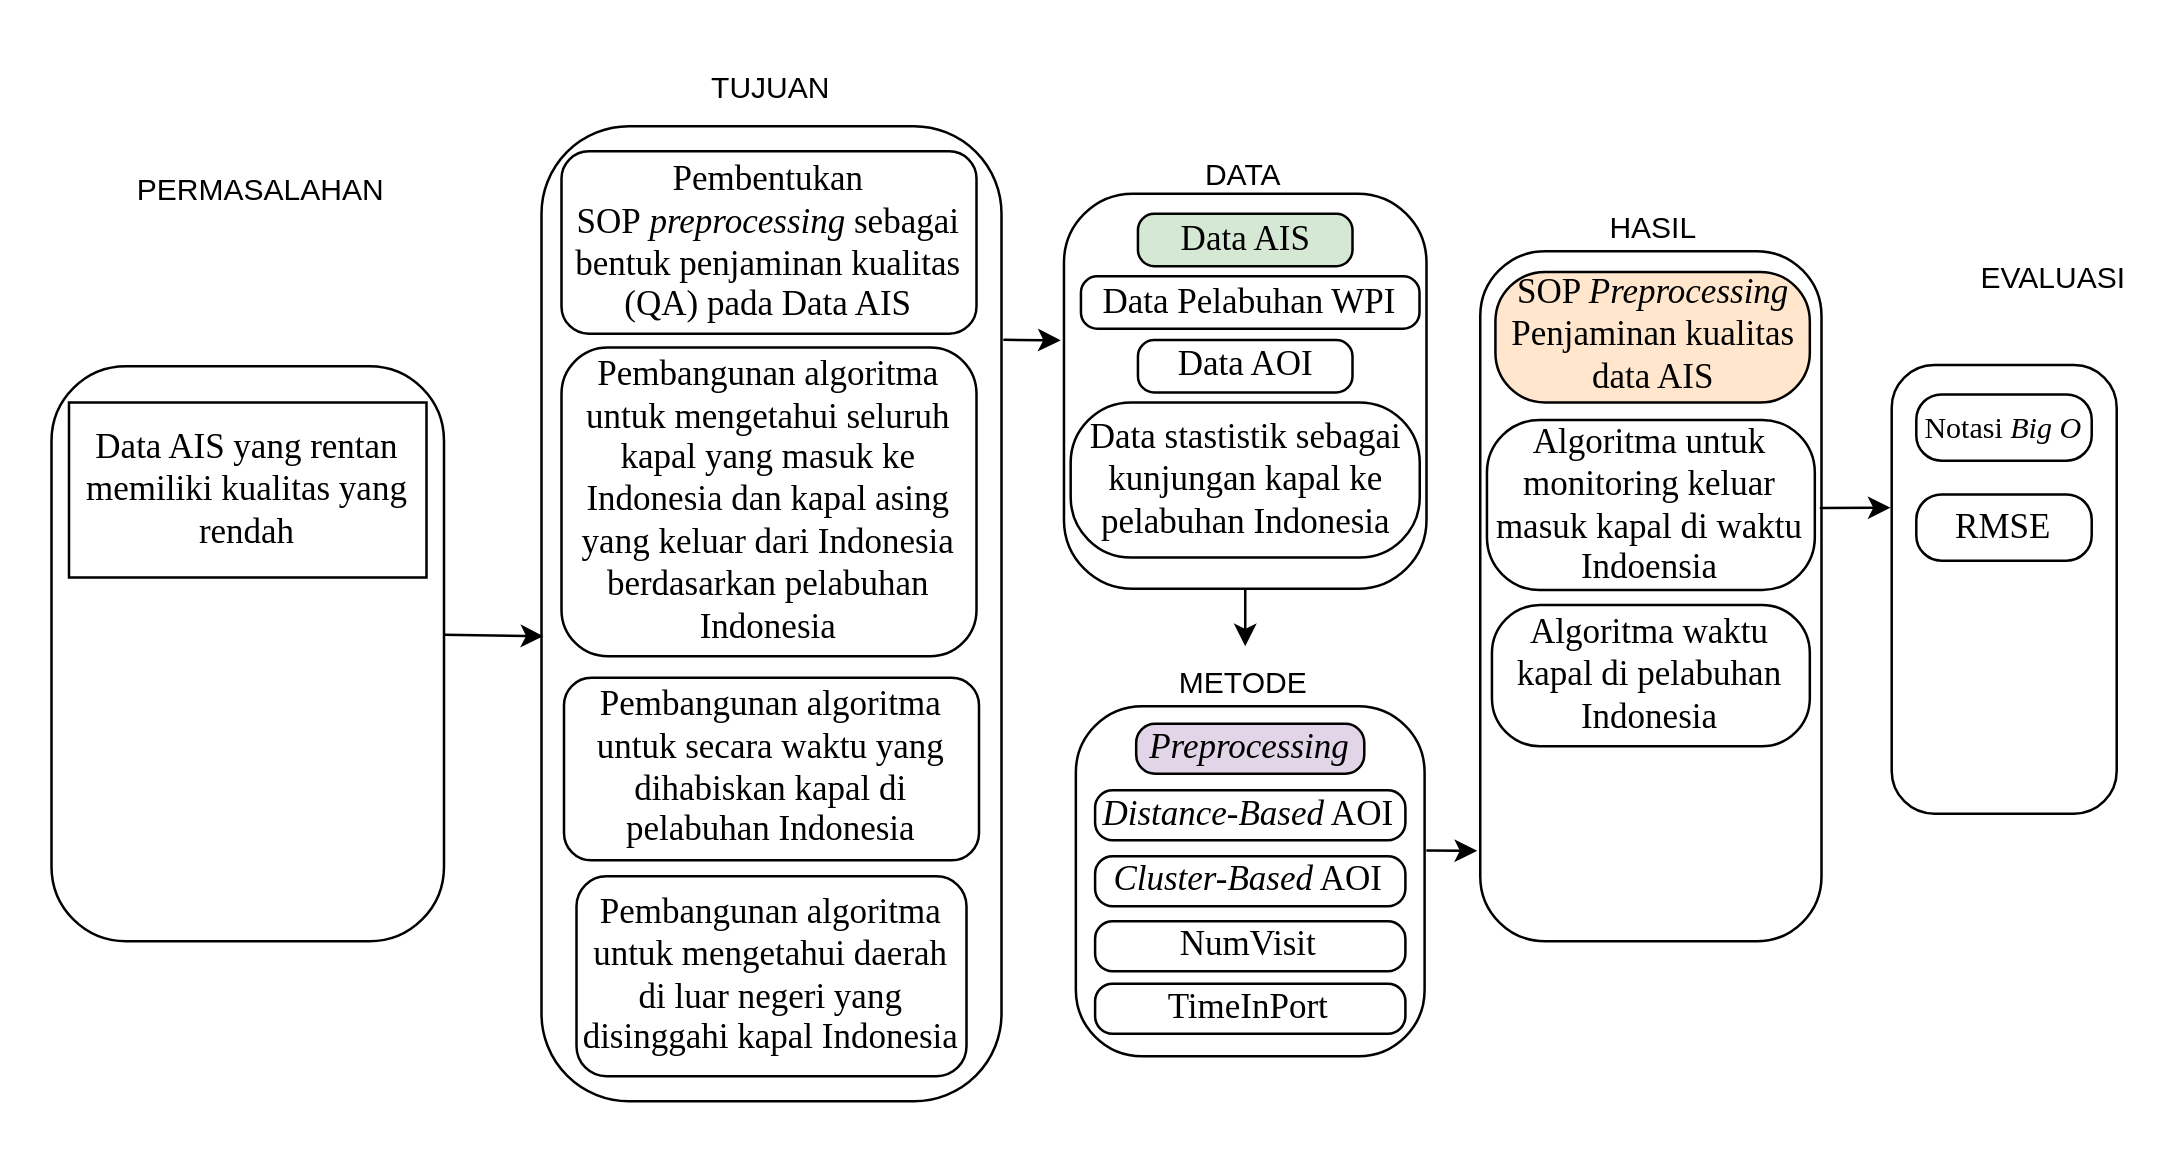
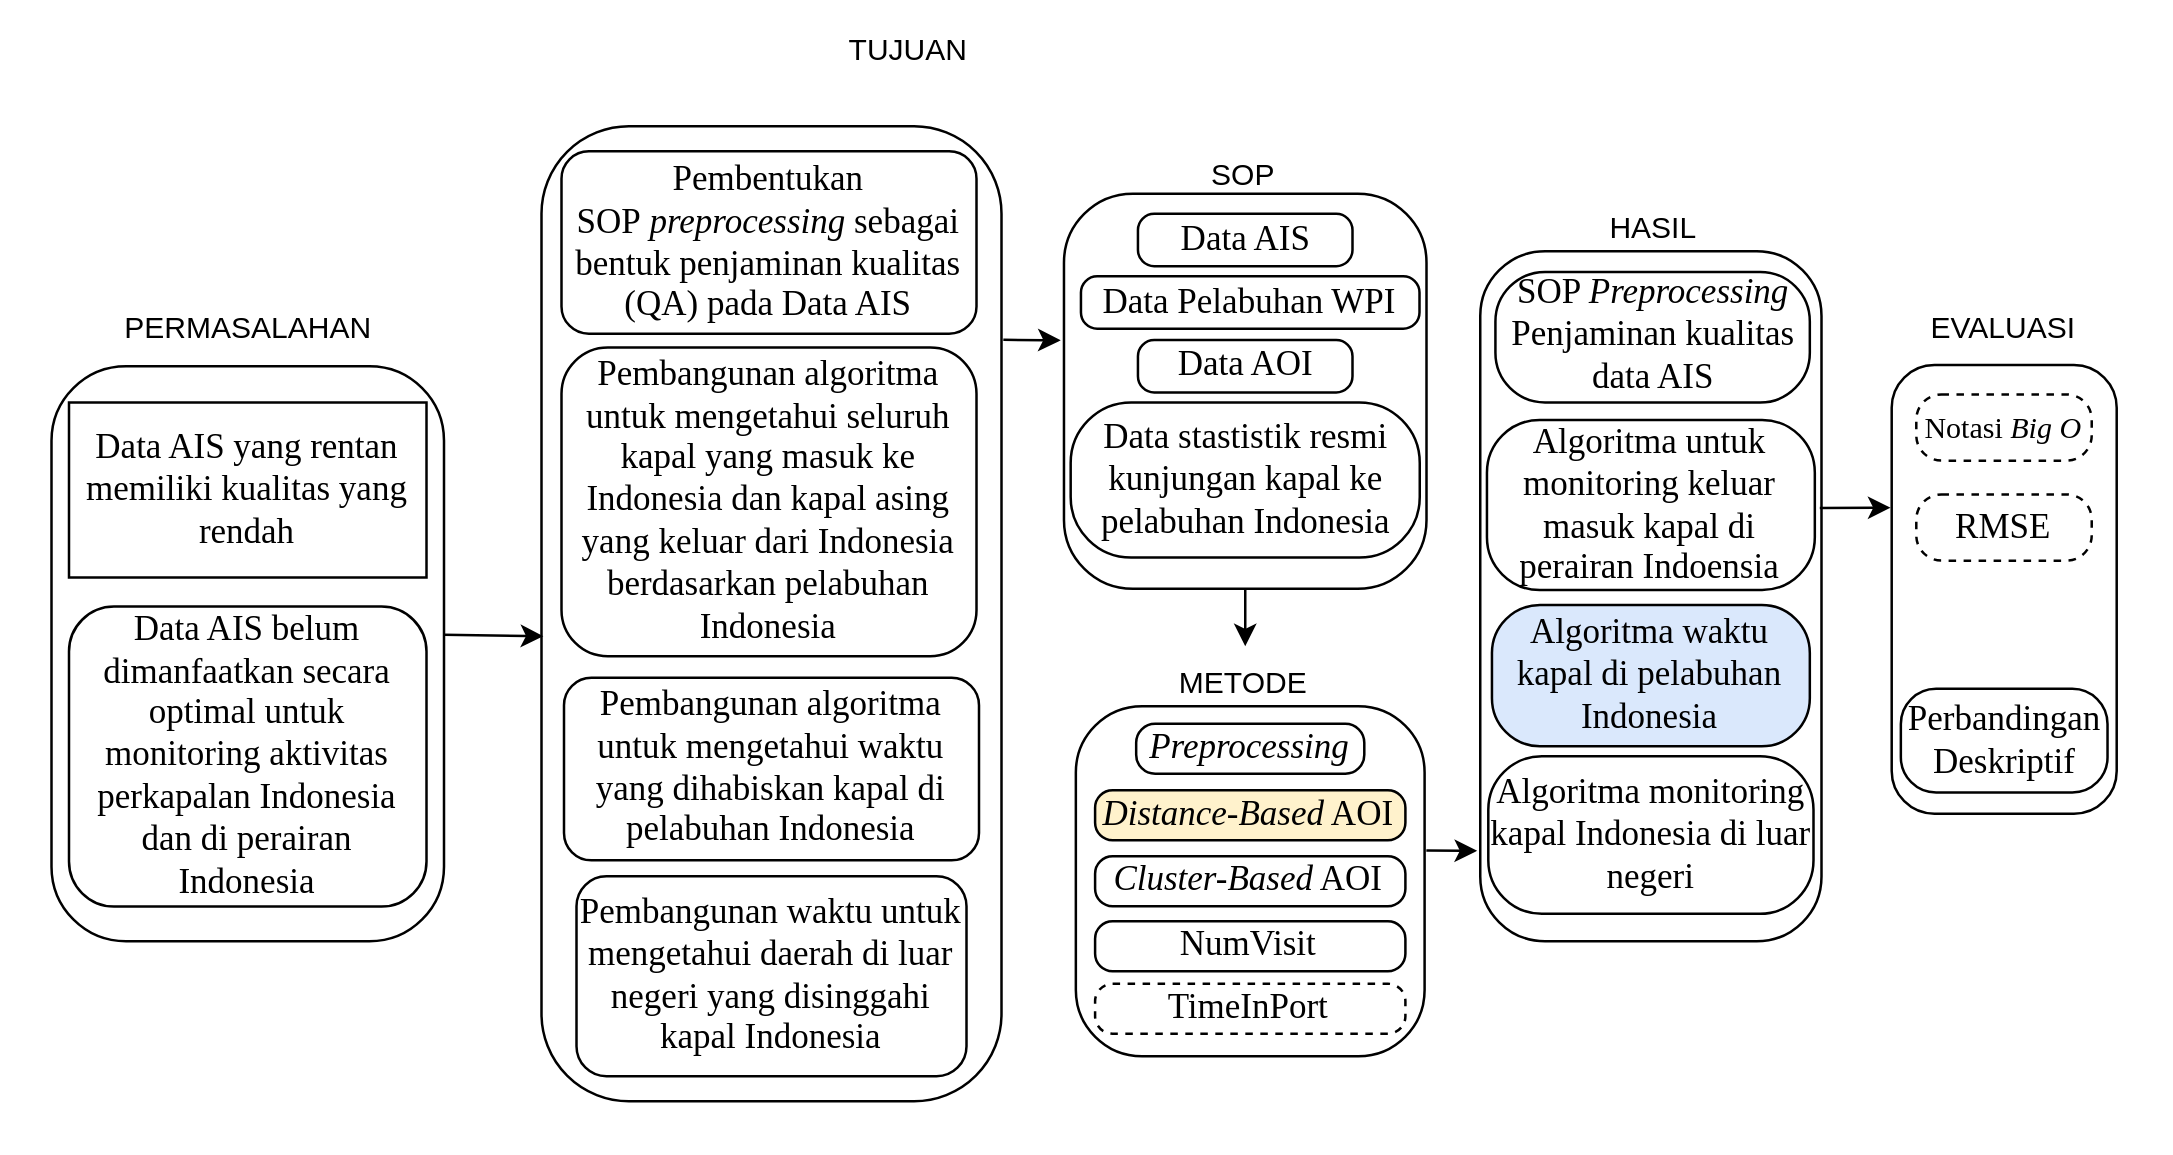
node "TUJUAN": moved (771, 89) -> (909, 51)
node "DATA": label "DATA" -> "SOP"
node "PERMASALAHAN": moved (260, 191) -> (248, 329)
node "Data AIS": fillcolor #d5e8d4 -> #ffffff
node "EVALUASI": moved (2054, 278) -> (2004, 328)
node "SOP Preprocessing Penjaminan kualitas data AIS": fillcolor #ffe6cc -> #ffffff
node "Notasi Big O": style solid -> dashed
node "Data stastistik sebagai kunjungan kapal ke pelabuhan Indonesia": label "Data stastistik sebagai kunjungan kapal ke pelabuhan Indonesia" -> "Data stastistik resmi kunjungan kapal ke pelabuhan Indonesia"
node "Algoritma untuk monitoring keluar masuk kapal di waktu Indoensia": label "Algoritma untuk monitoring keluar masuk kapal di waktu Indoensia" -> "Algoritma untuk monitoring keluar masuk kapal di perairan Indoensia"
node "RMSE": style solid -> dashed
node "Algoritma waktu kapal di pelabuhan Indonesia": fillcolor #ffffff -> #dae8fc
node "Perbandingan Deskriptif": added
node "Preprocessing": fillcolor #e1d5e7 -> #ffffff
node "Data AIS belum dimanfaatkan secara optimal untuk monitoring aktivitas perkapalan Indonesia dan di perairan Indonesia": added
node "Pembangunan algoritma untuk secara waktu yang dihabiskan kapal di pelabuhan Indonesia": label "Pembangunan algoritma untuk secara waktu yang dihabiskan kapal di pelabuhan Indonesia" -> "Pembangunan algoritma untuk mengetahui waktu yang dihabiskan kapal di pelabuhan Indonesia"
node "Distance-Based AOI": fillcolor #ffffff -> #fff2cc
node "Algoritma monitoring kapal Indonesia di luar negeri": added
node "Pembangunan algoritma untuk mengetahui daerah di luar negeri yang disinggahi kapal Indonesia": label "Pembangunan algoritma untuk mengetahui daerah di luar negeri yang disinggahi kapal Indonesia" -> "Pembangunan waktu untuk mengetahui daerah di luar negeri yang disinggahi kapal Indonesia"
node "TimeInPort": style solid -> dashed
